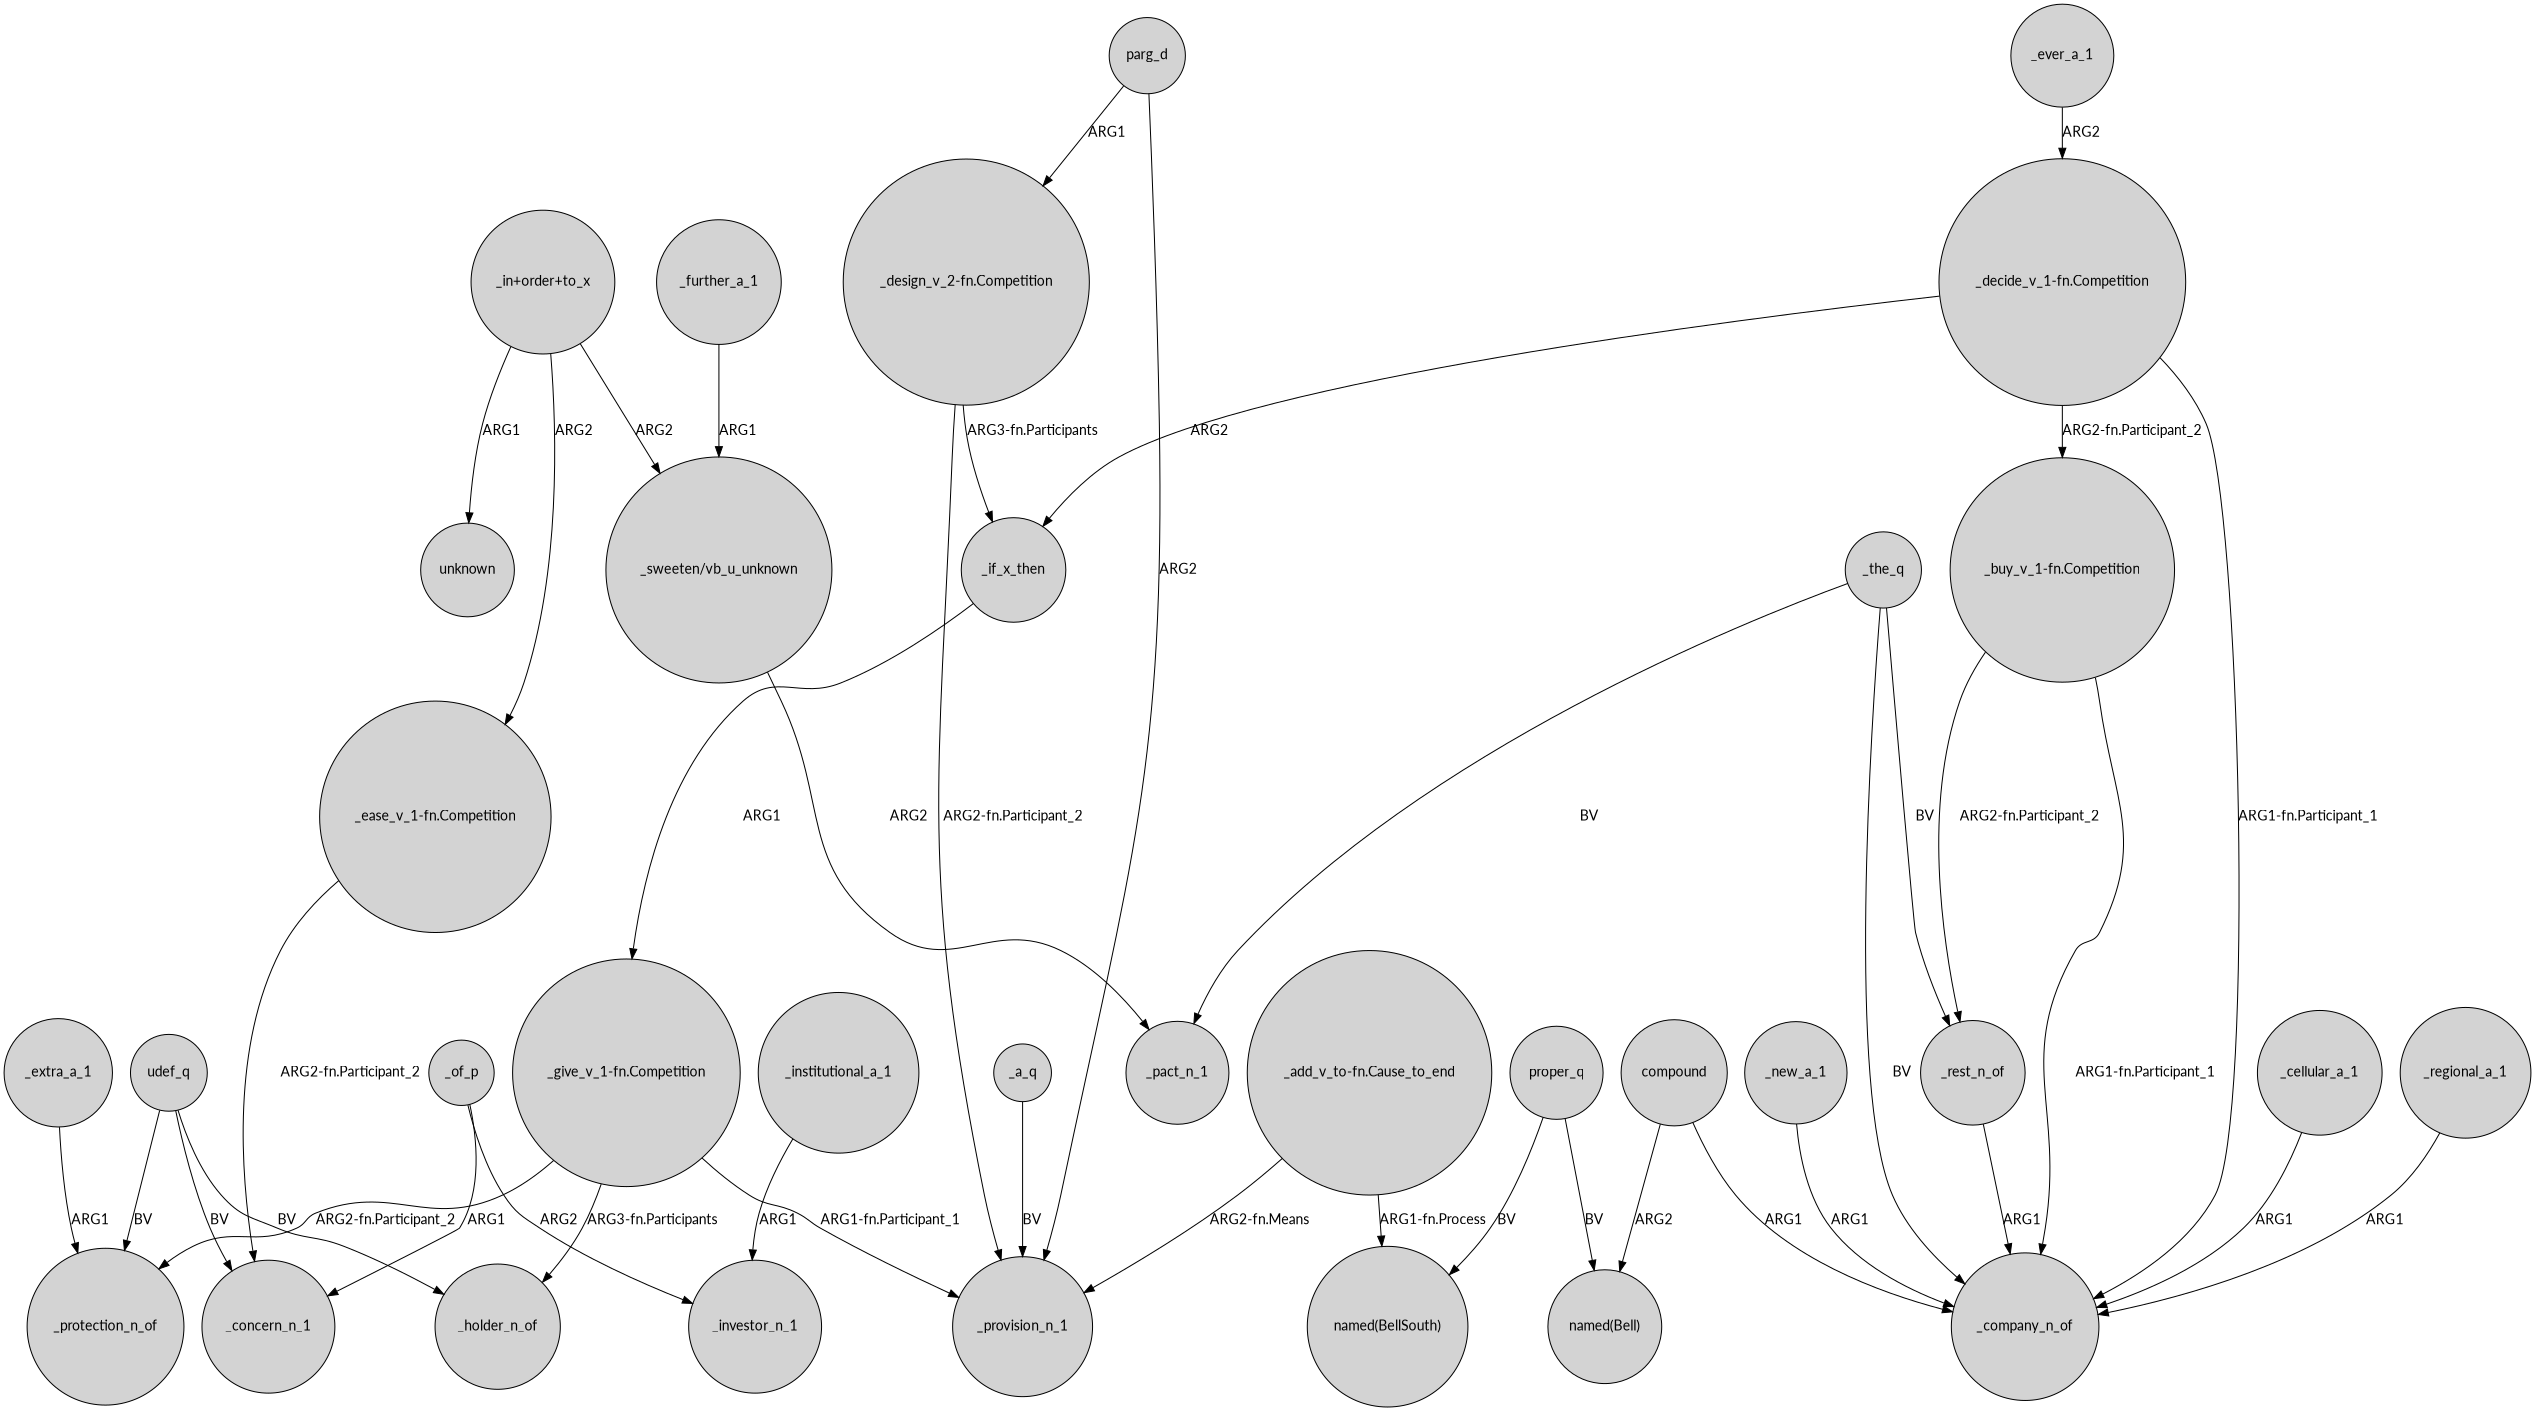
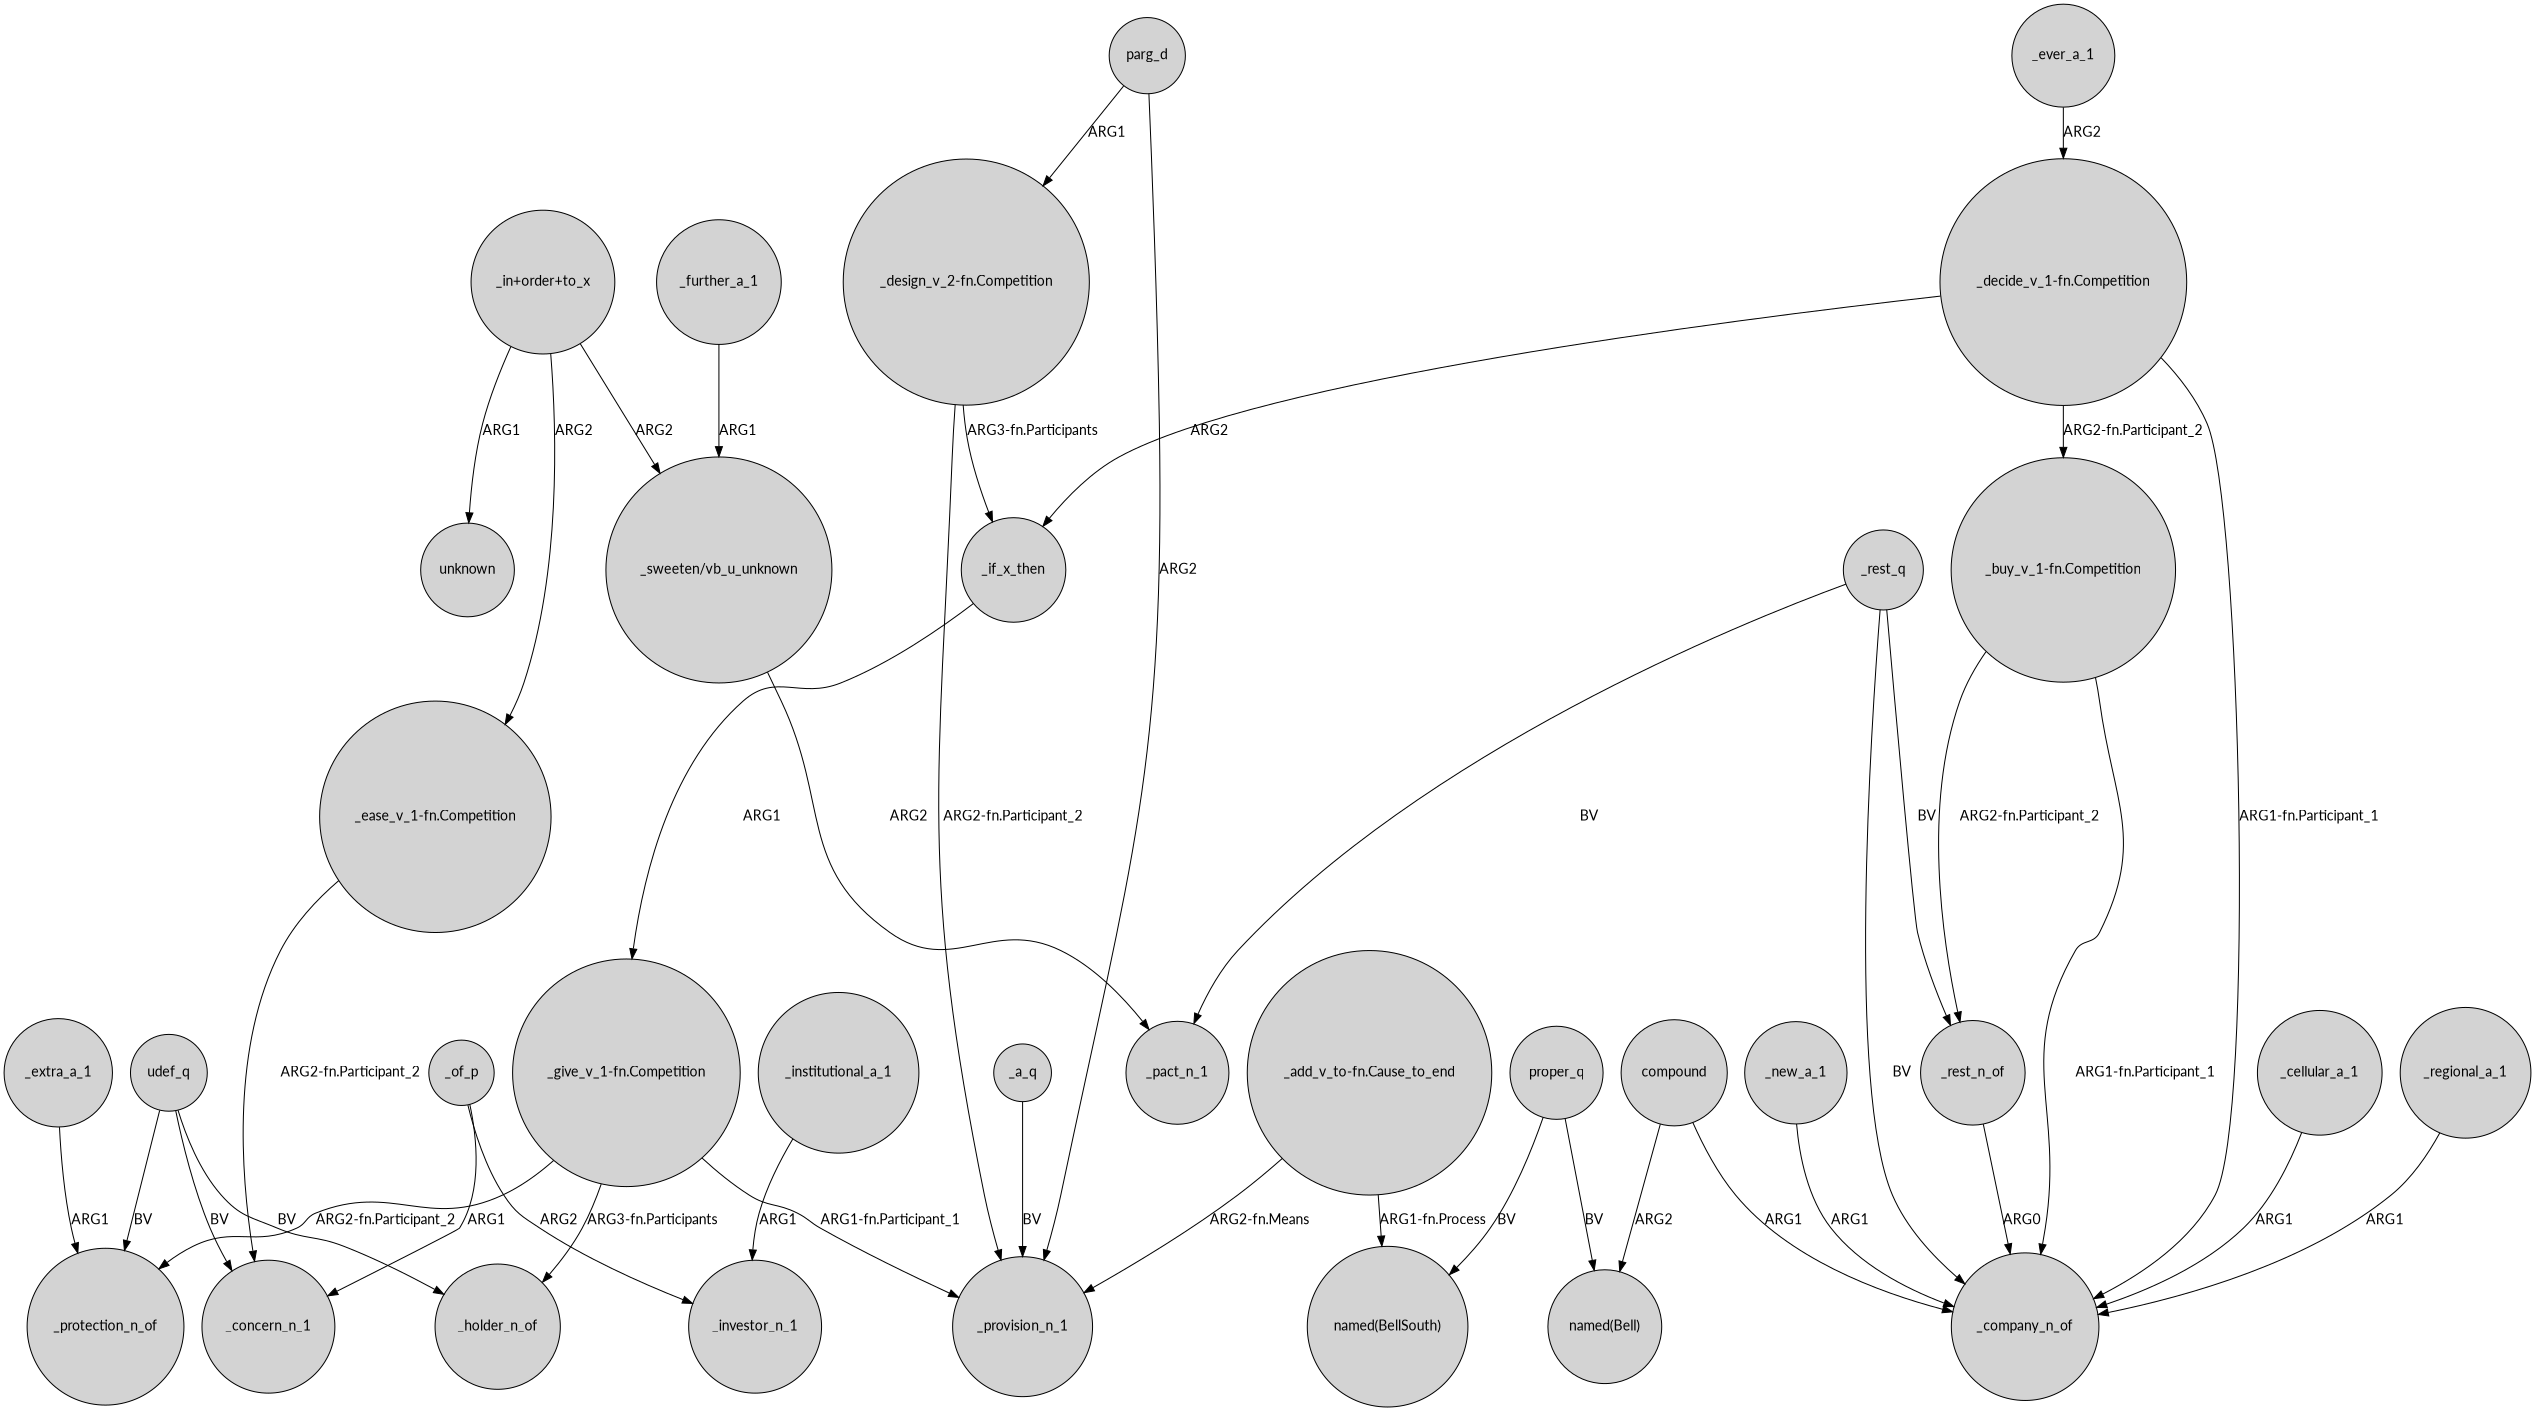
node "_the_q": label "_the_q" -> "_rest_q"
edge "_rest_n_of" -> "_company_n_of": label "ARG1" -> "ARG0"
